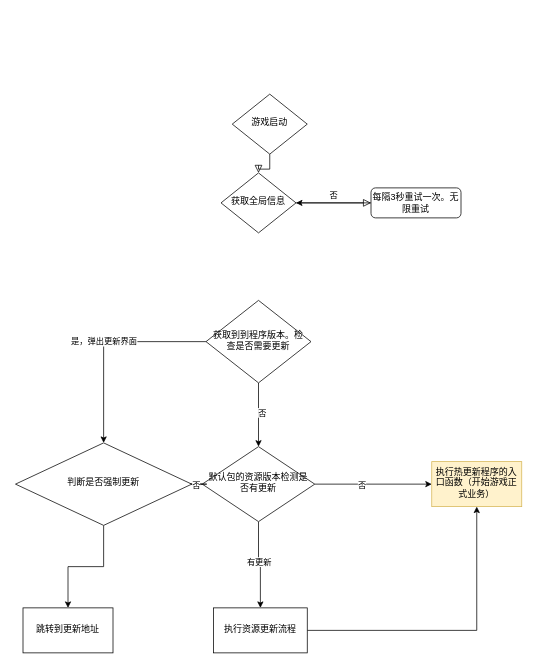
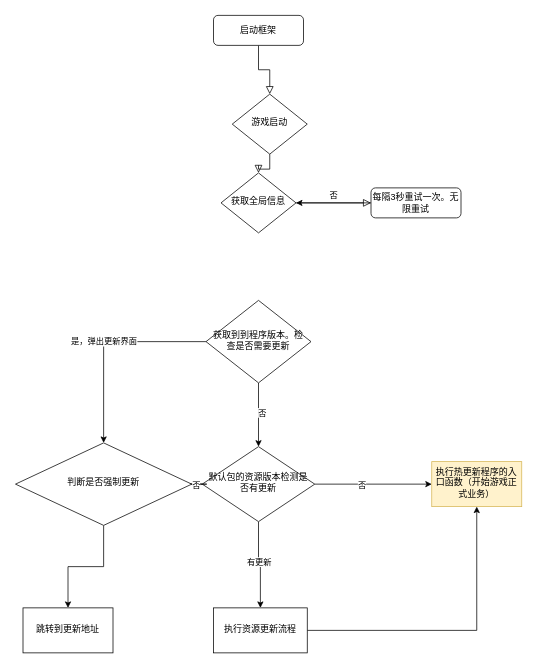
node "启动框架": added
edge "启动框架" -> "游戏启动": added
